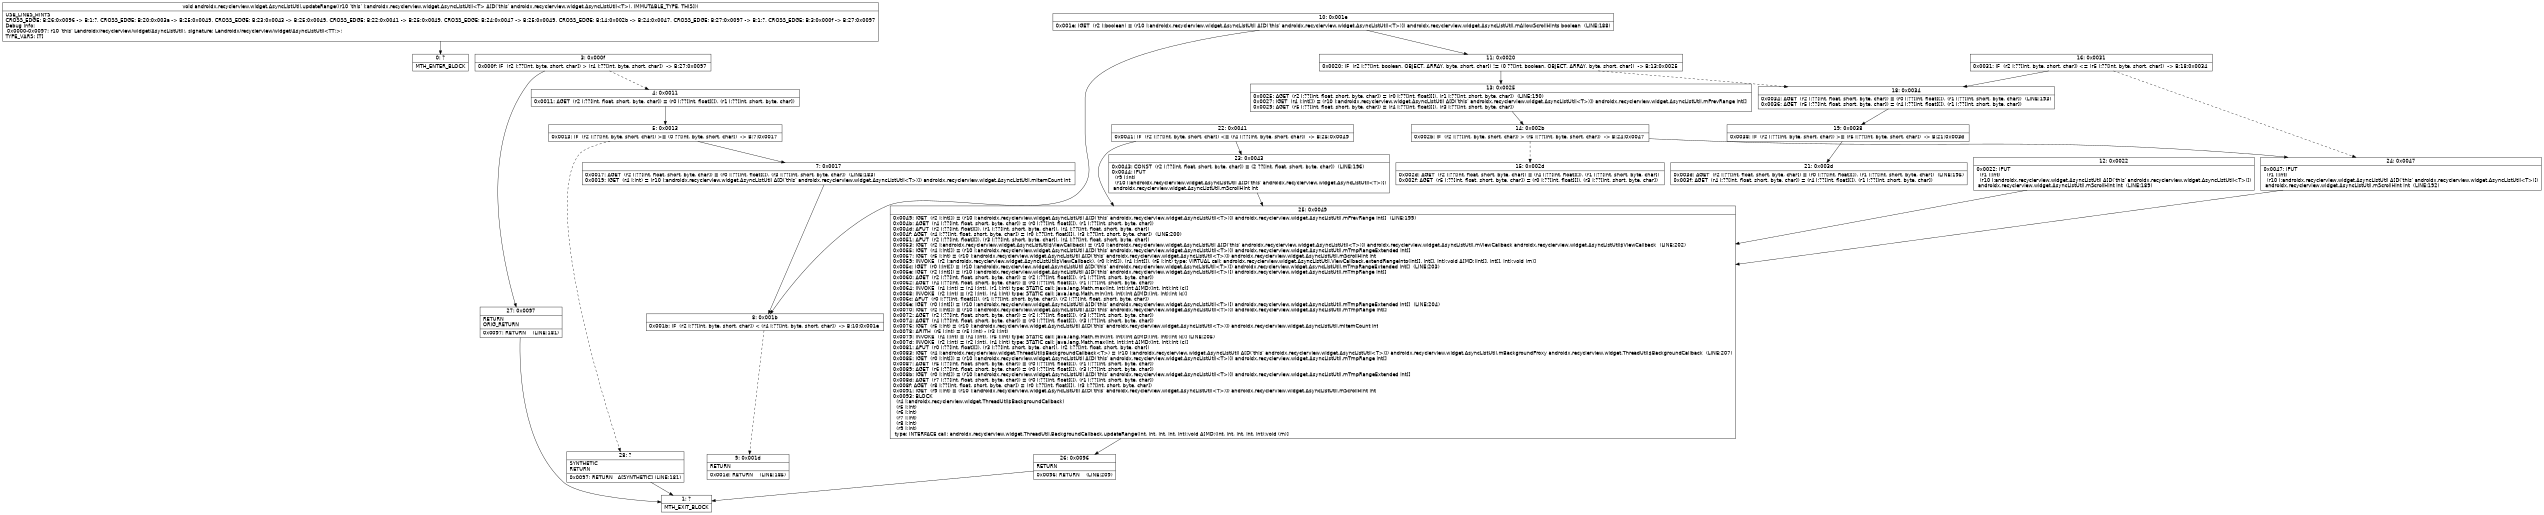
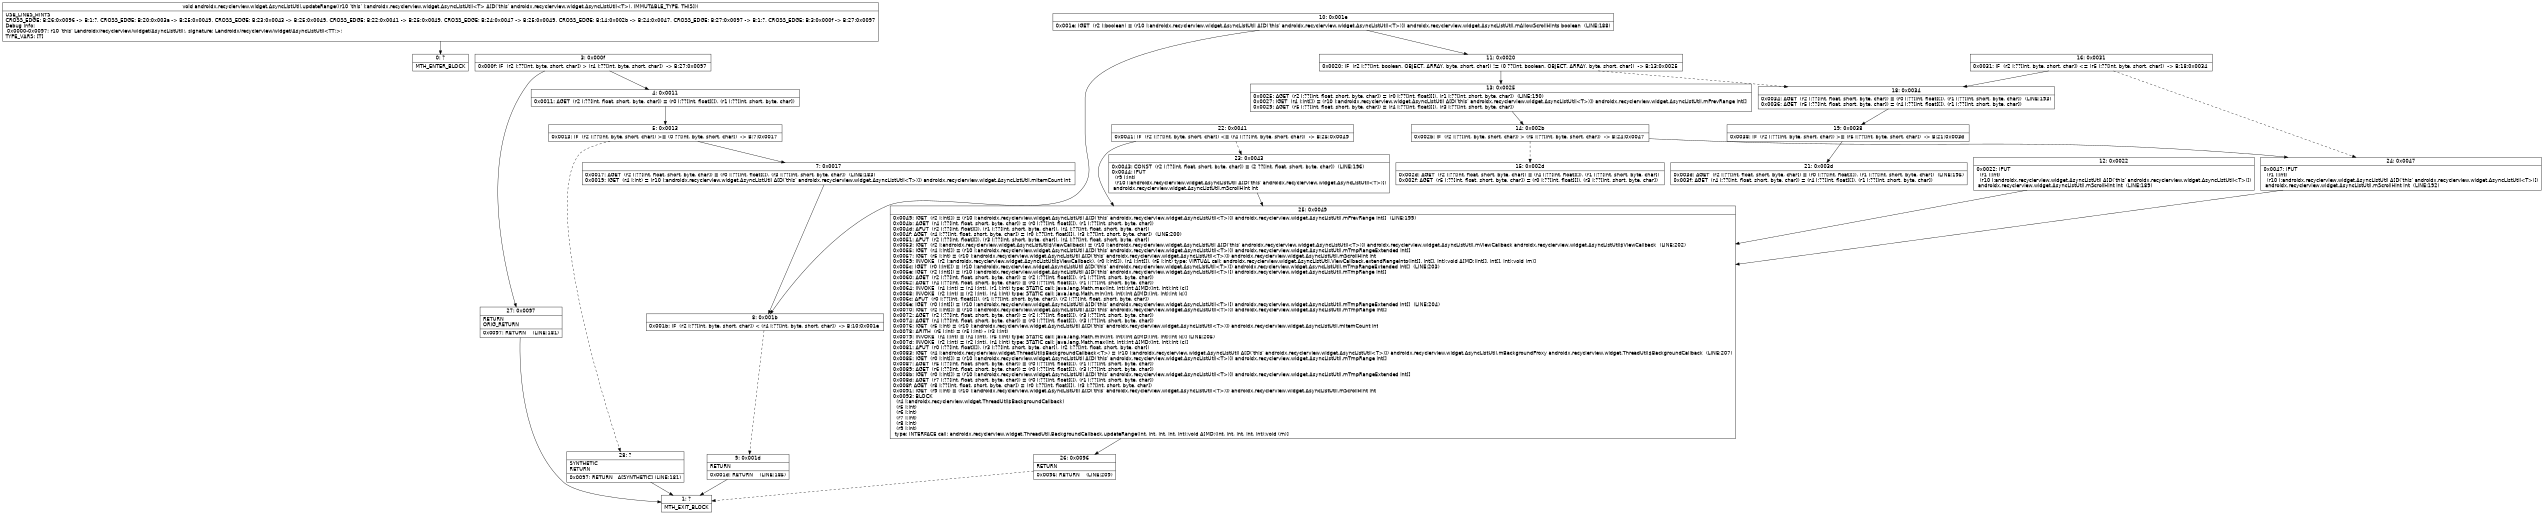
edge "3: 0x000f" -> "4: 0x0011": style dashed -> solid
edge "22: 0x0041" -> "23: 0x0043": style solid -> dashed
edge "9: 0x001d" -> "1: ?": added
edge "26: 0x0096" -> "1: ?": style solid -> dashed
